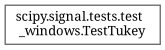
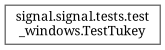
node "scipy.signal.tests.test _windows.TestTukey": label "scipy.signal.tests.test _windows.TestTukey" -> "signal.signal.tests.test _windows.TestTukey"
